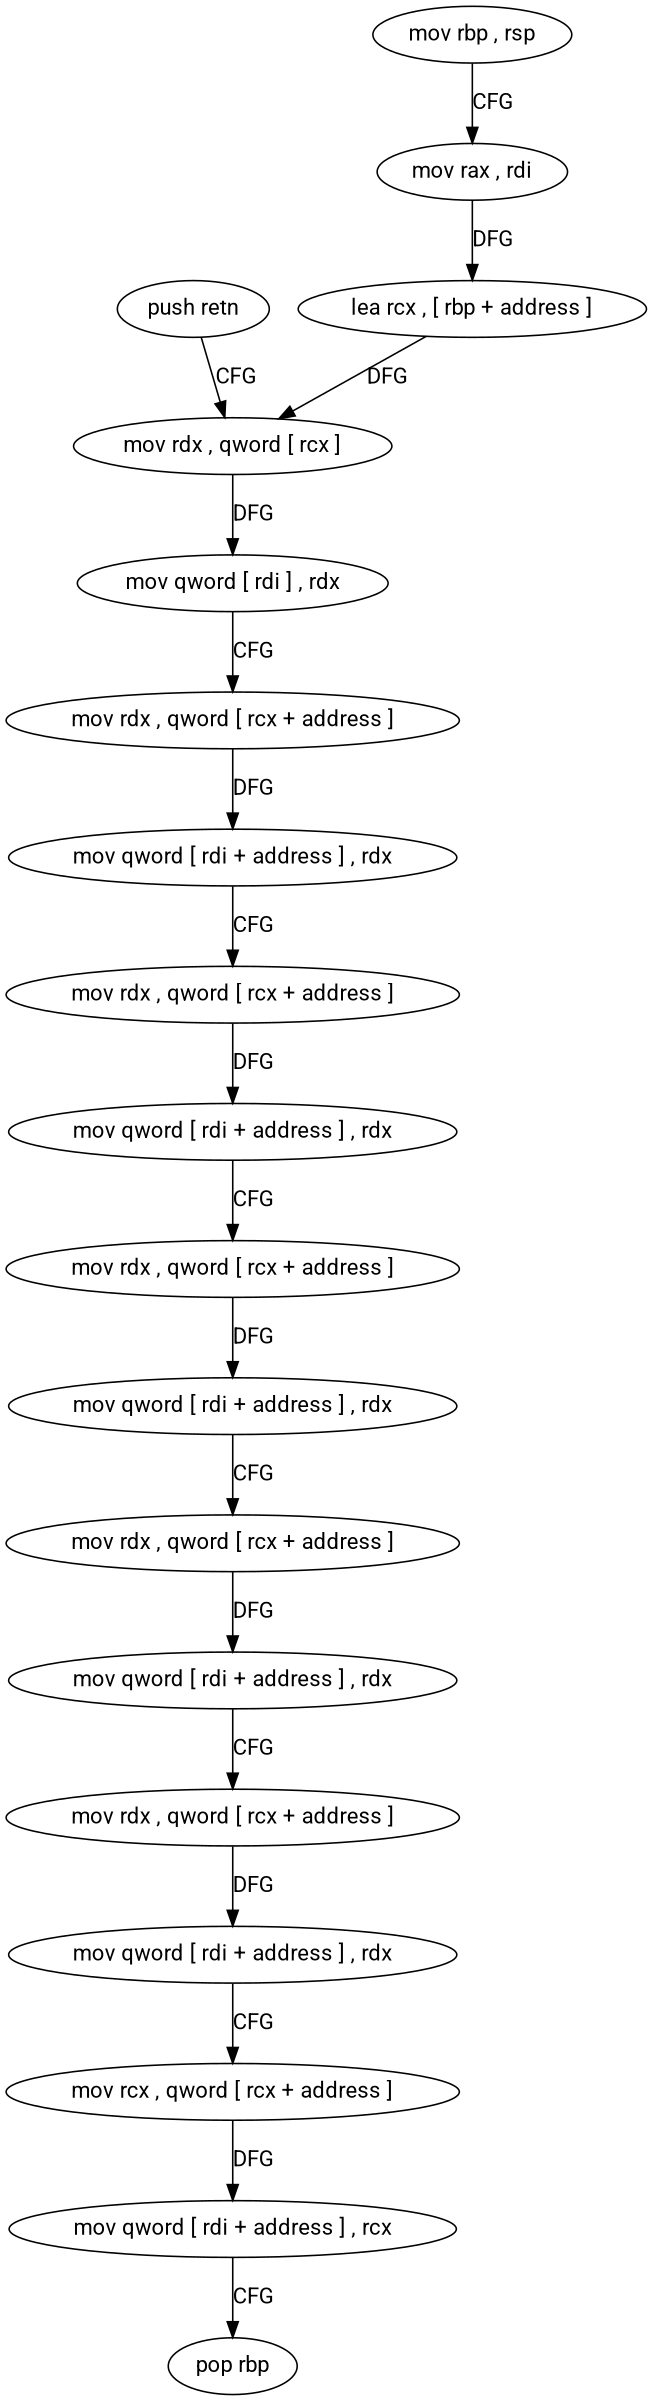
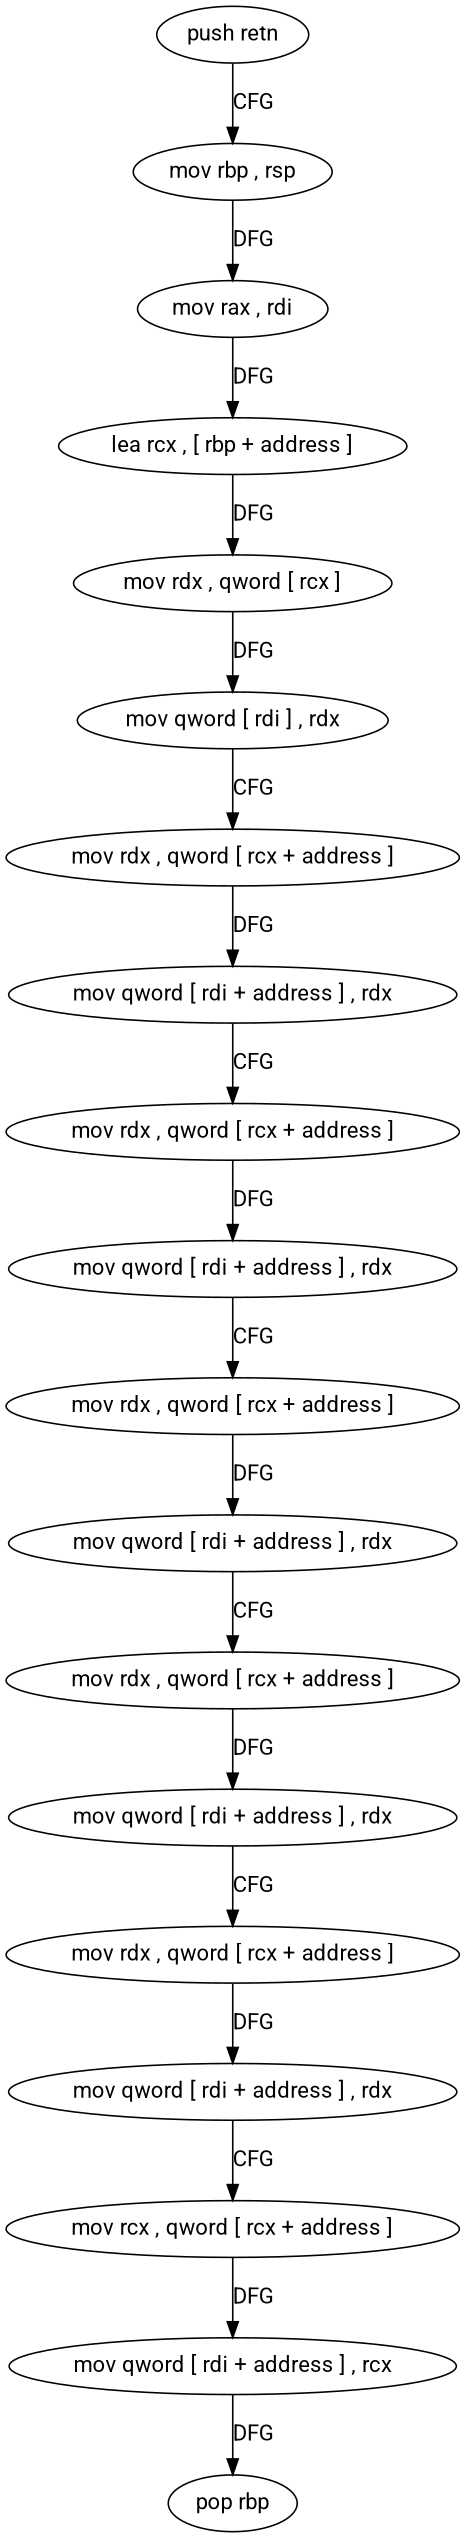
edge "mov rbp , rsp" -> "mov rax , rdi": label "CFG" -> "DFG"
edge "push retn" -> "mov rdx , qword [ rcx ]": now "push retn" -> "mov rbp , rsp"
edge "mov qword [ rdi + address ] , rcx" -> "pop rbp": label "CFG" -> "DFG"
